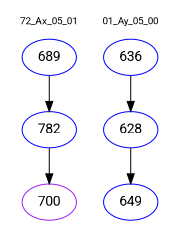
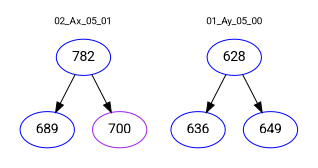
cluster "72_Ax_05_01": label "72_Ax_05_01" -> "02_Ax_05_01"
edge "689" -> "782": reversed
edge "636" -> "628": reversed
